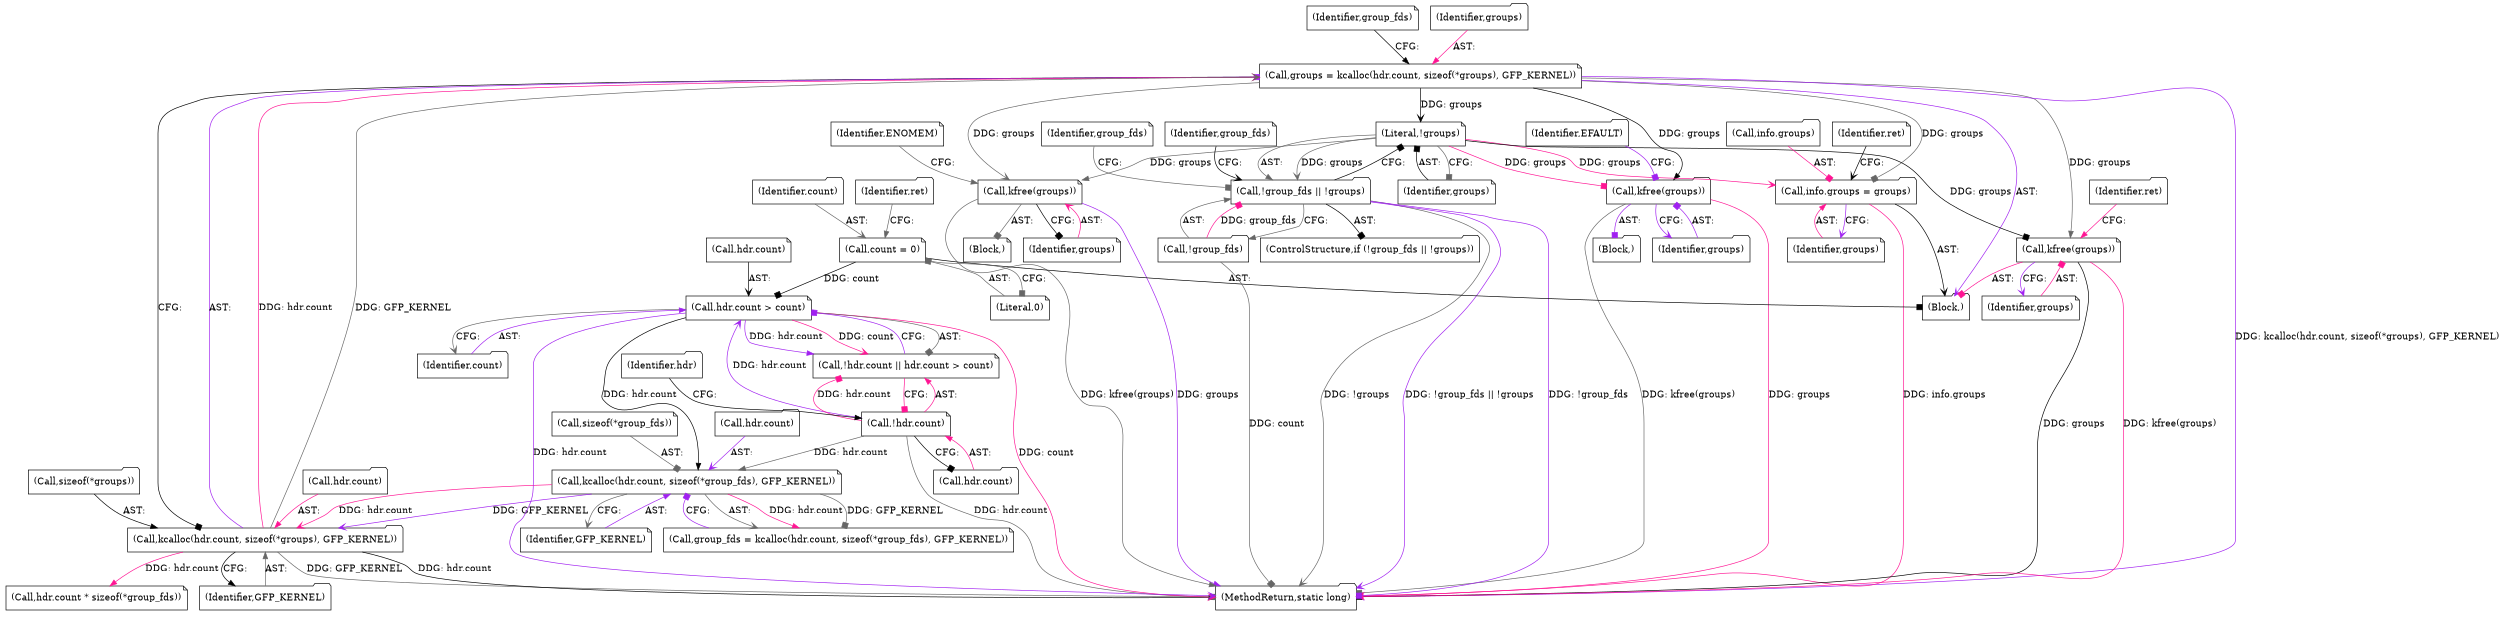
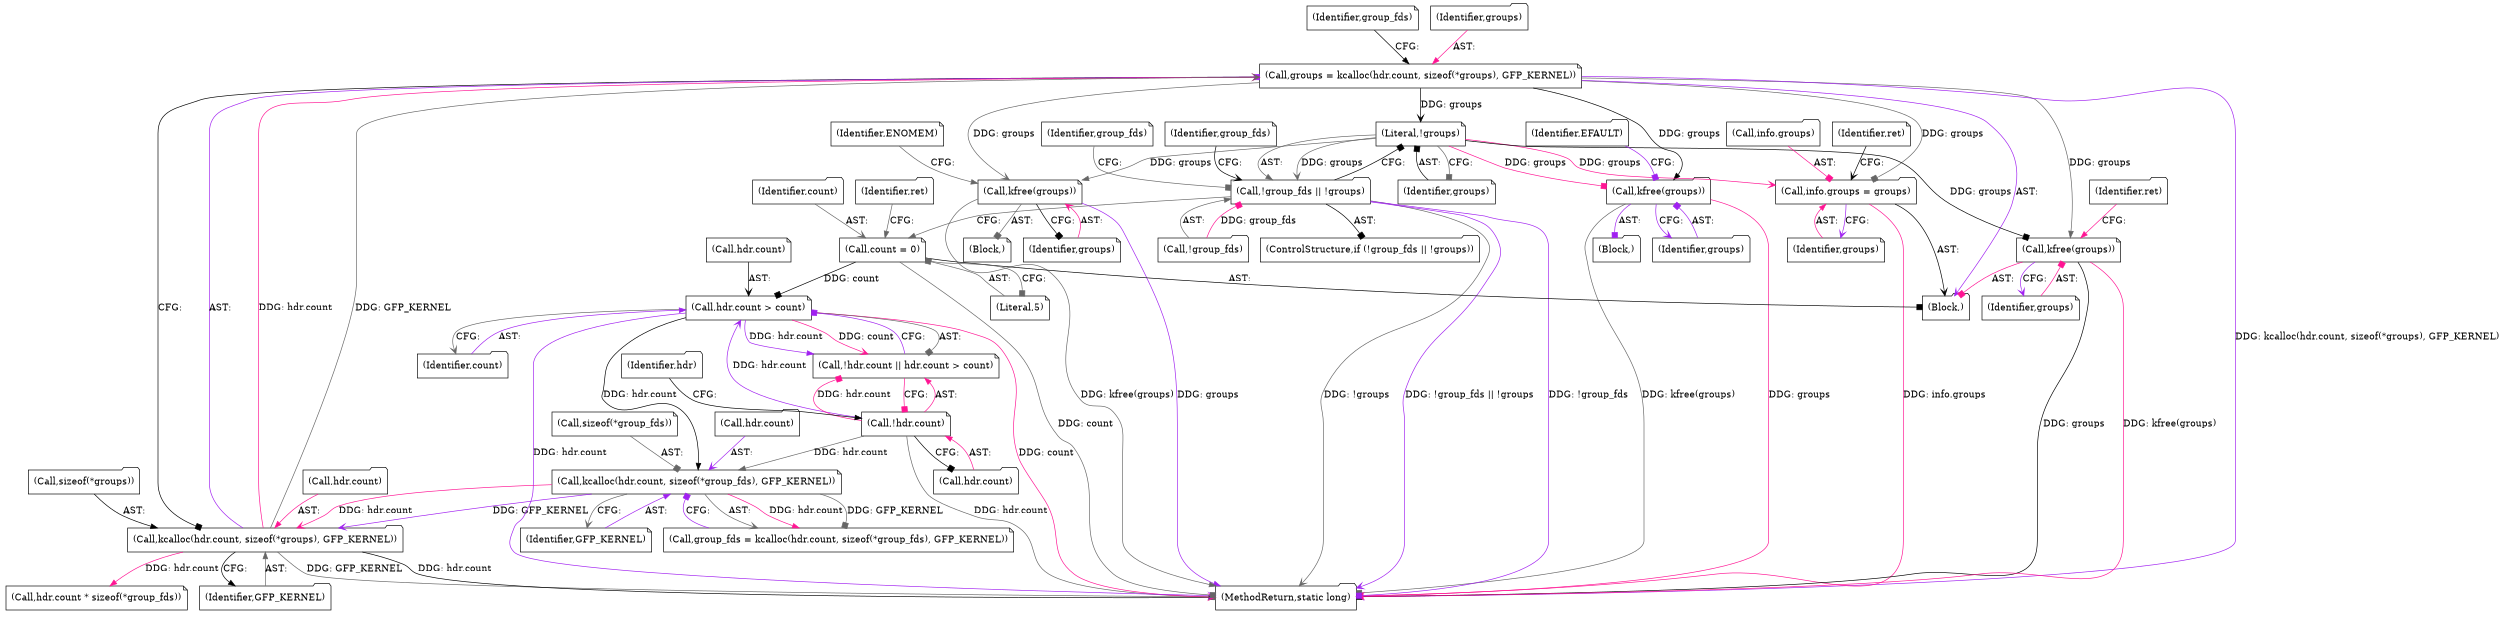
edge "(Call,!group_fds || !groups)" -> "(Call,!group_fds)": now "(Call,!group_fds || !groups)" -> "(Call,count = 0)"
node "(Literal,0)": label "(Literal,0)" -> "(Literal,5)"
edge "(Call,!group_fds)" -> "(MethodReturn,static long)": now "(Call,count = 0)" -> "(MethodReturn,static long)"
